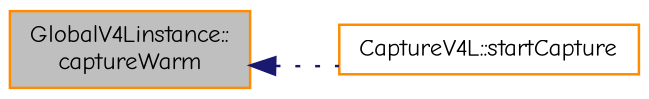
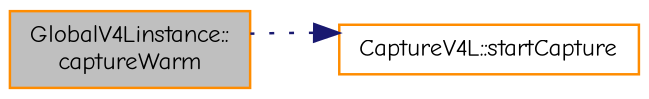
edge "CaptureV4L::startCapture" -> "GlobalV4Linstance:: captureWarm": reversed
